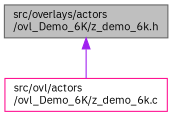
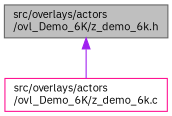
node "src/ovl/actors /ovl_Demo_6K/z_demo_6k.c": label "src/ovl/actors /ovl_Demo_6K/z_demo_6k.c" -> "src/overlays/actors /ovl_Demo_6K/z_demo_6k.c"
